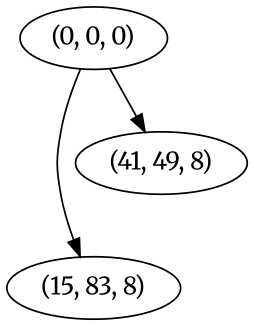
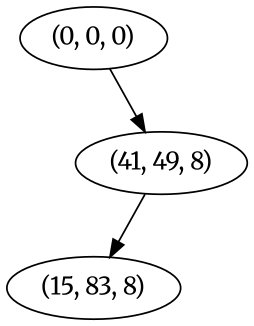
edge "(0, 0, 0)" -> "(15, 83, 8)": now "(41, 49, 8)" -> "(15, 83, 8)"
